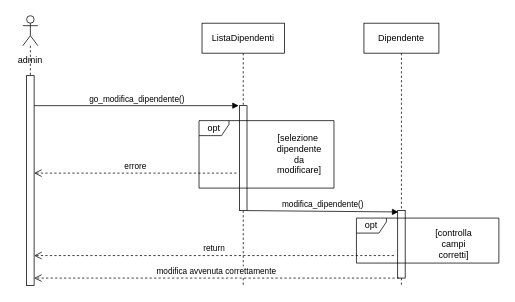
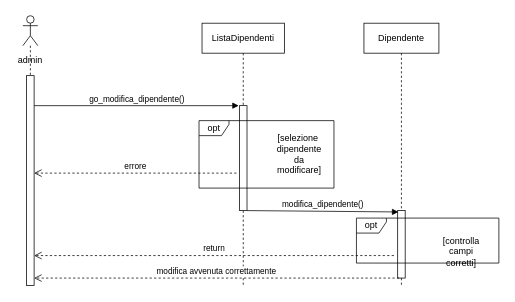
node "[controlla campi corretti]": moved (454, 244) -> (462, 252)
